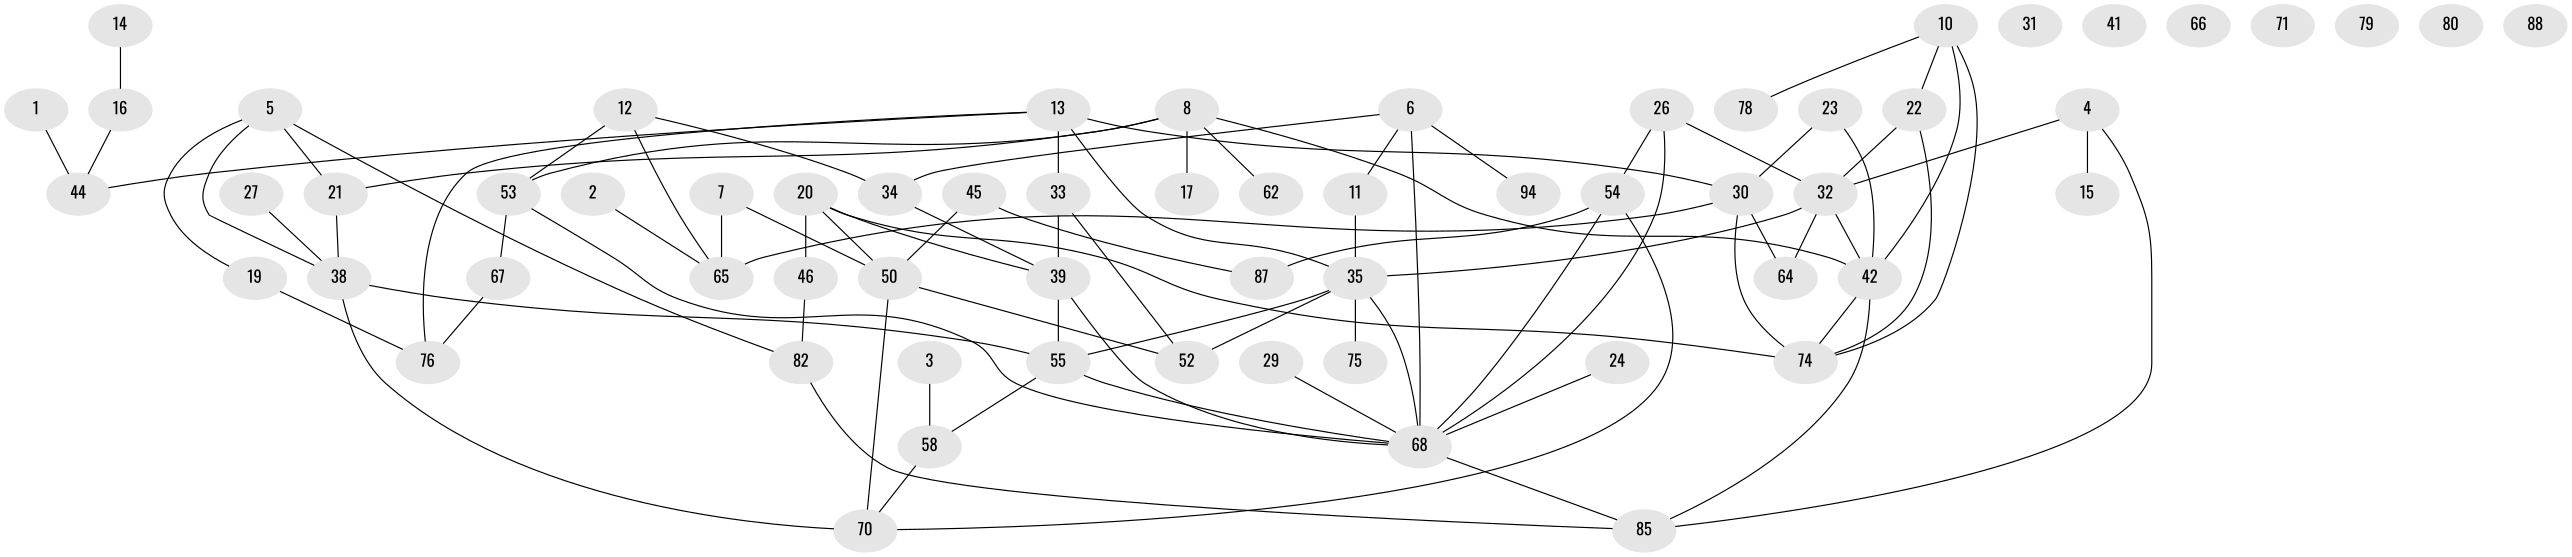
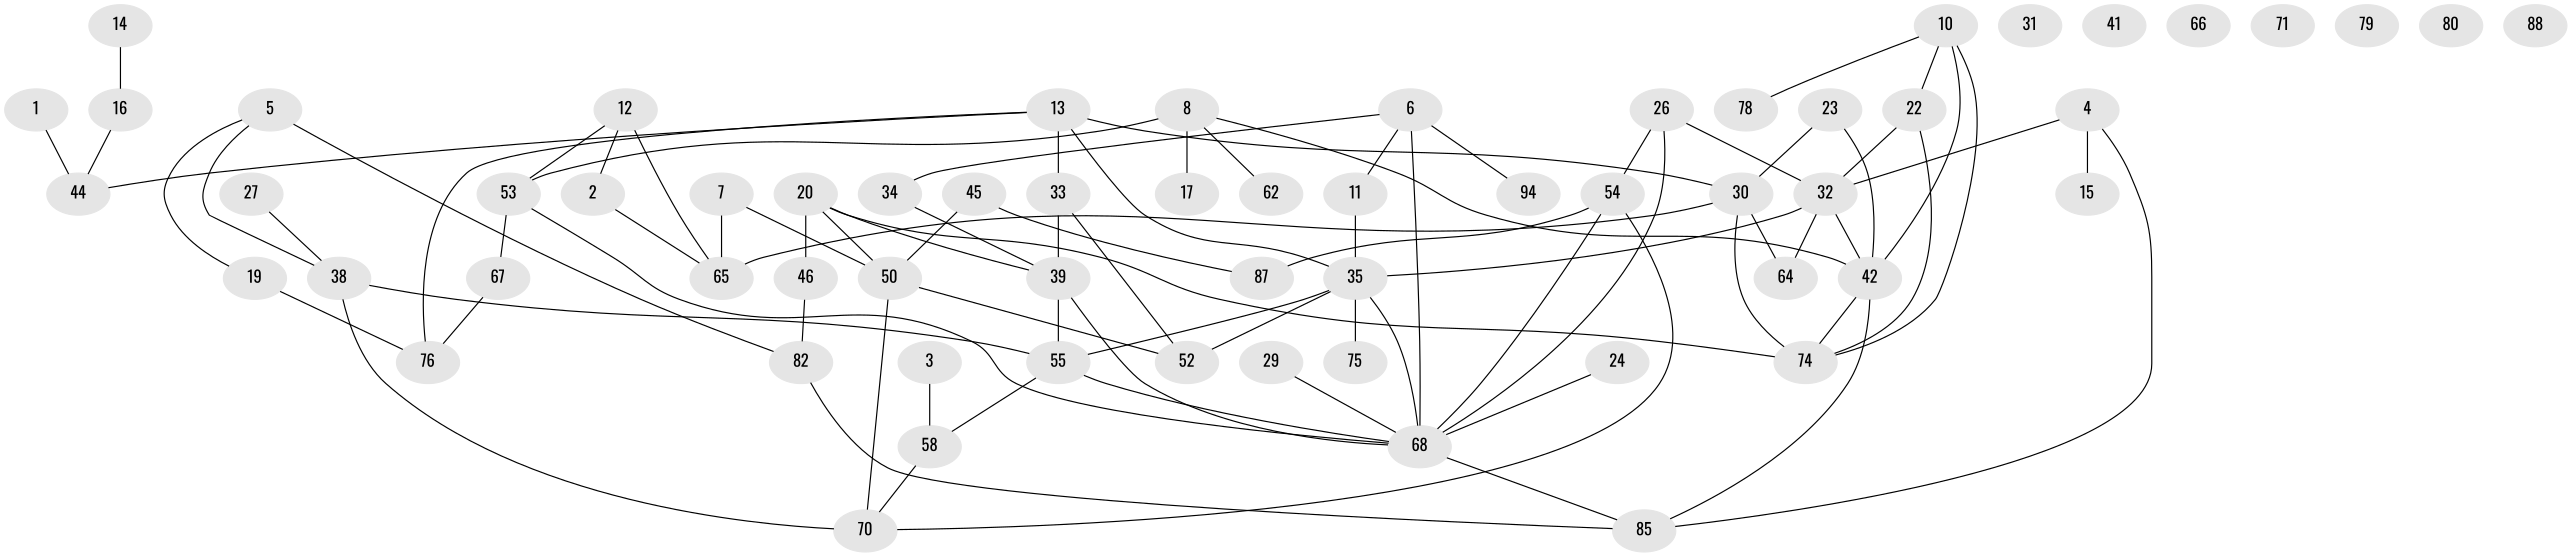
edge "12" -- "34": now "12" -- "2"
node "21": removed
